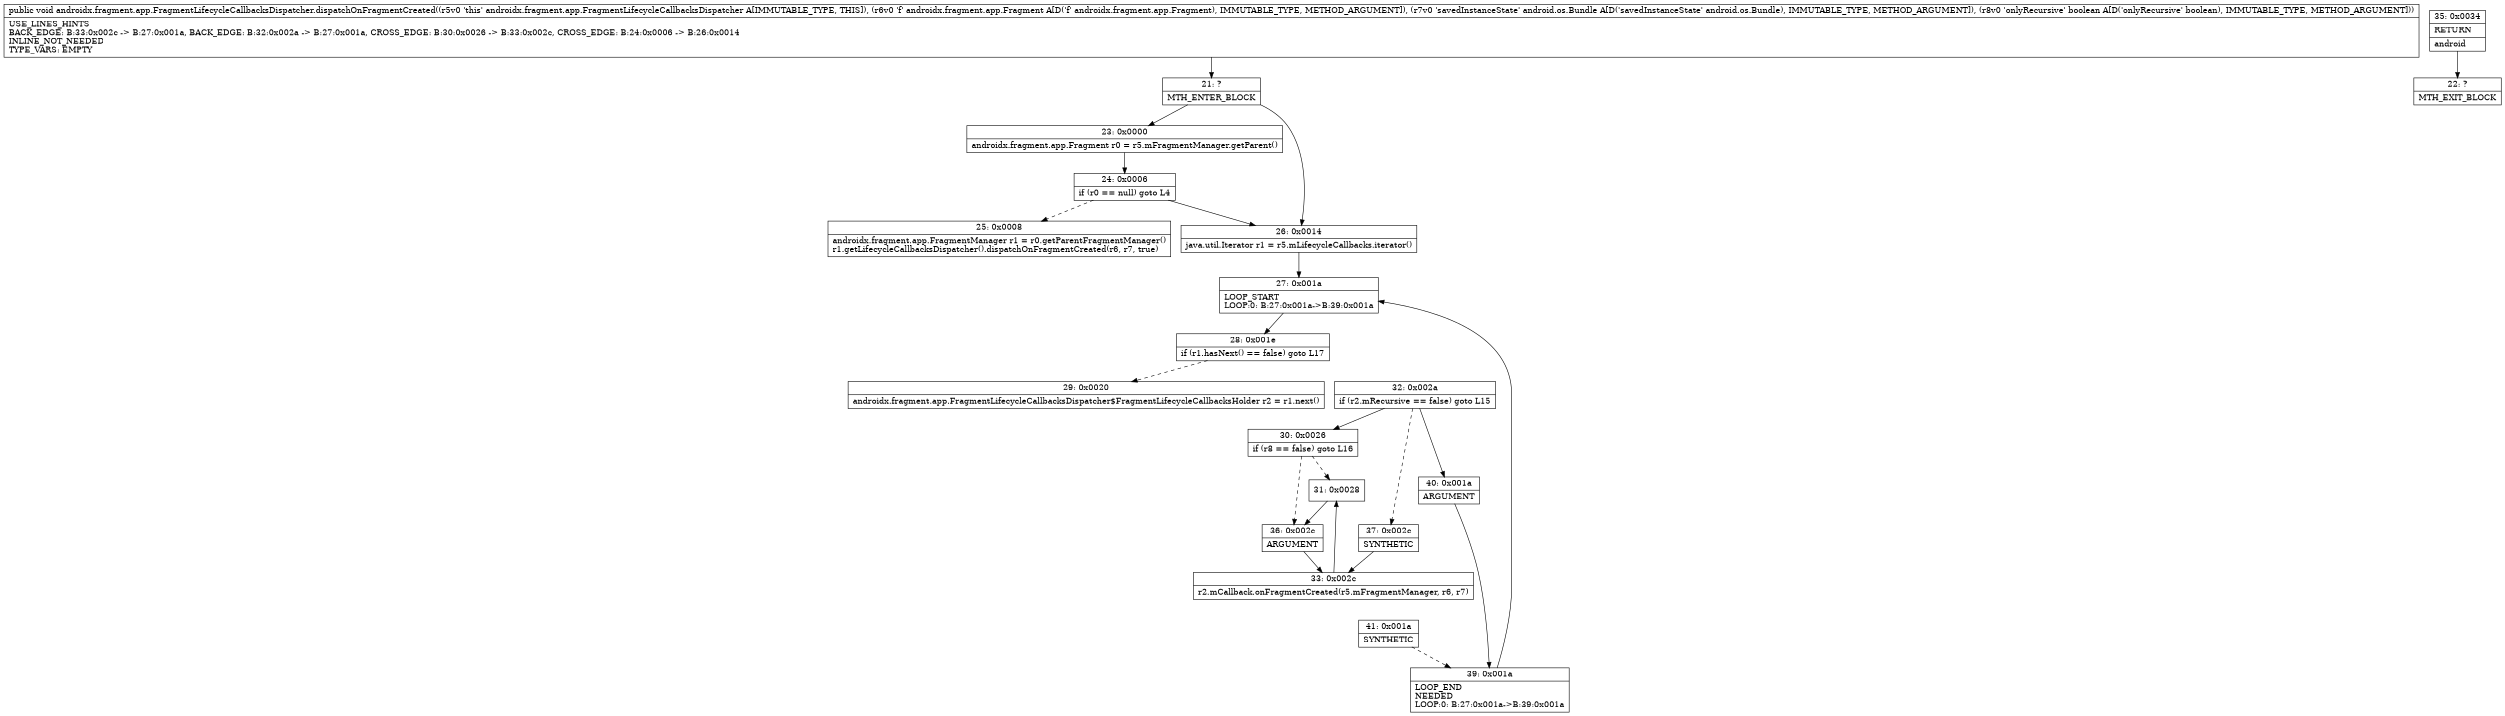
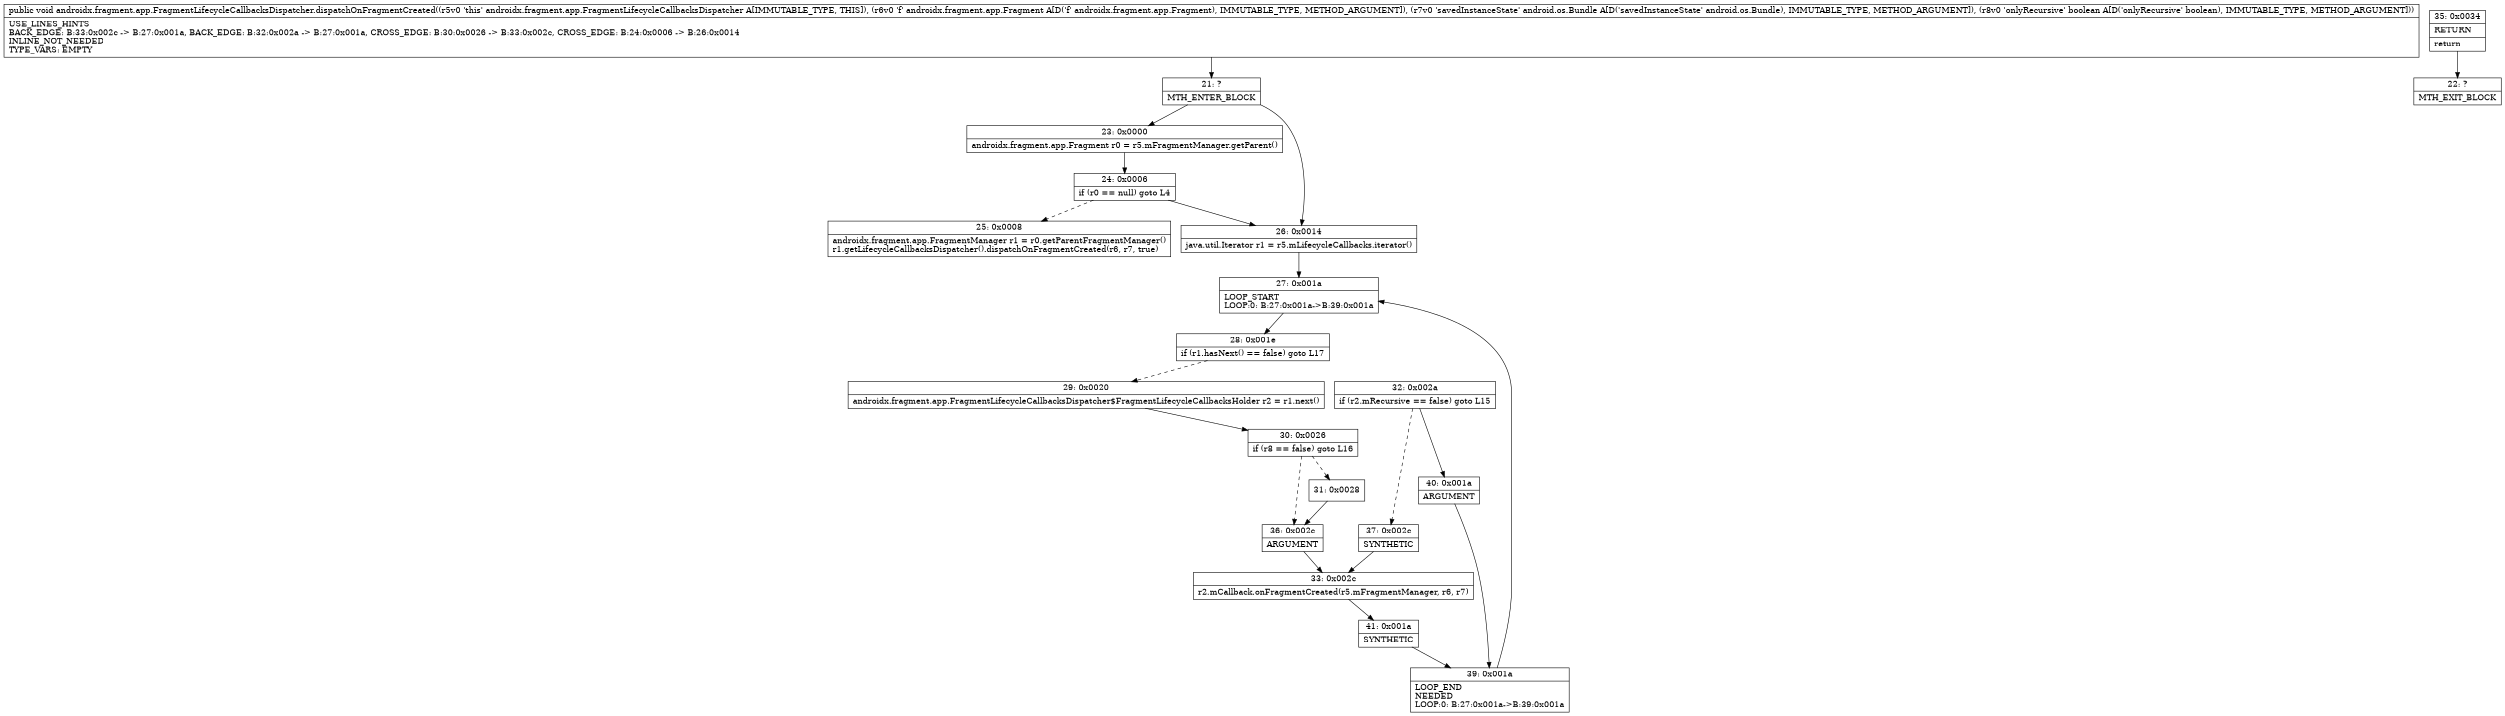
node "35: 0x0034": text "android" -> "return"
edge "32: 0x002a" -> "30: 0x0026": now "29: 0x0020" -> "30: 0x0026"
edge "33: 0x002c" -> "31: 0x0028": now "33: 0x002c" -> "41: 0x001a"
edge "41: 0x001a" -> "39: 0x001a": style dashed -> solid
